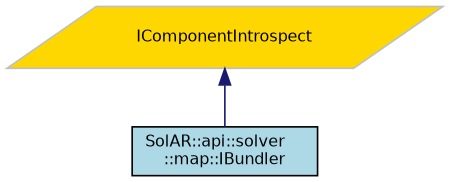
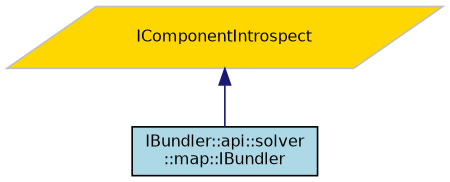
node "SolAR::api::solver ::map::IBundler": label "SolAR::api::solver ::map::IBundler" -> "IBundler::api::solver ::map::IBundler"
